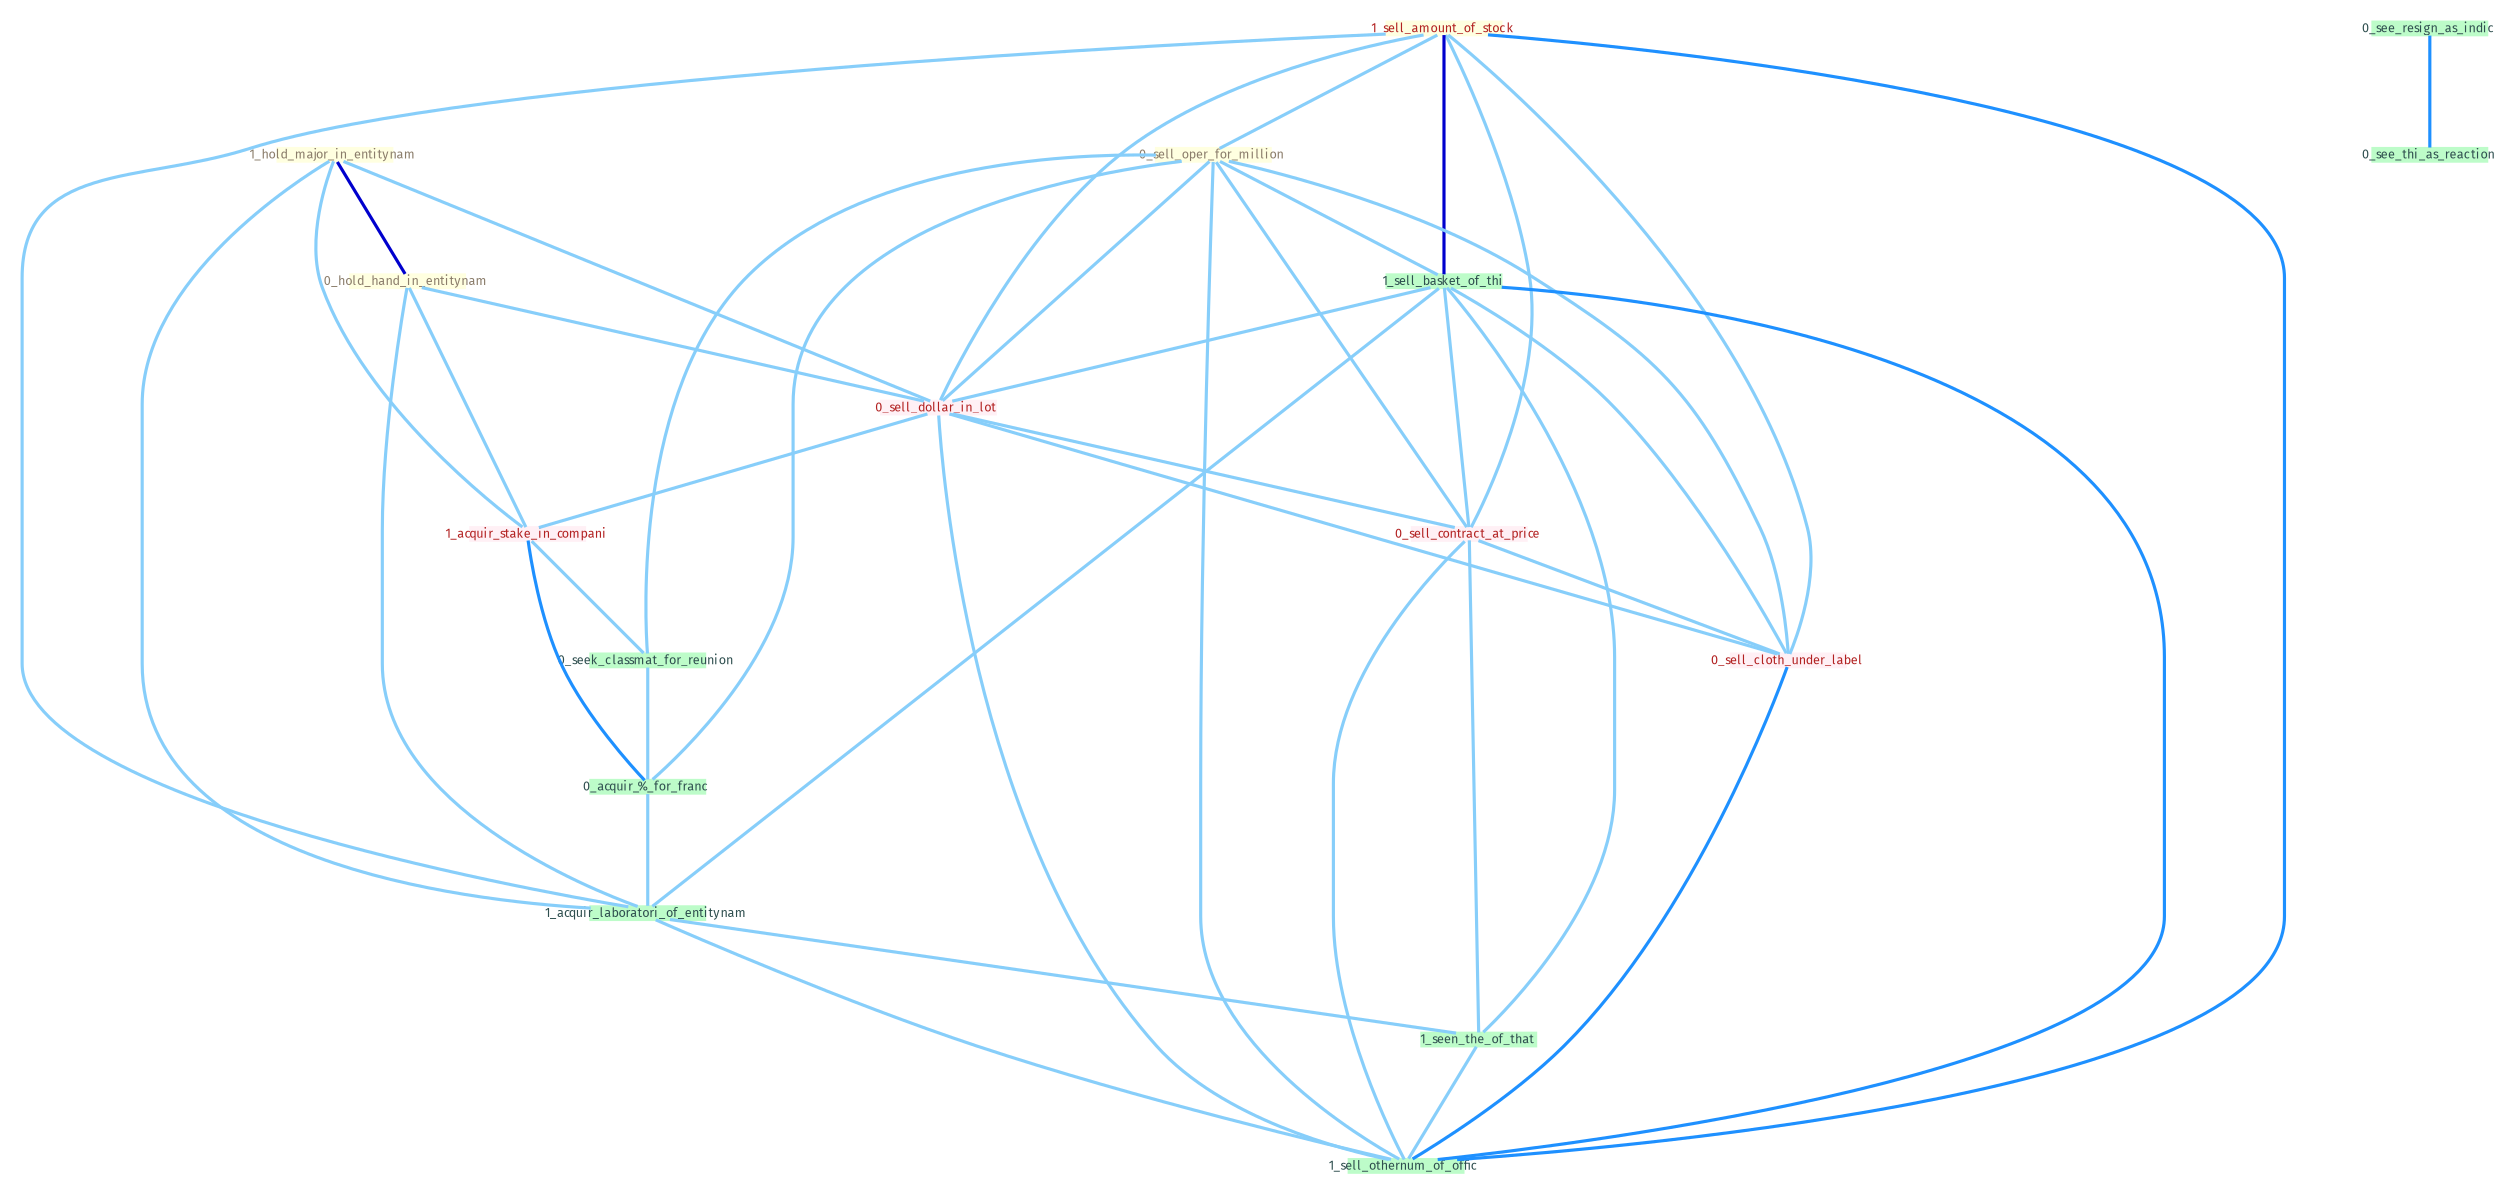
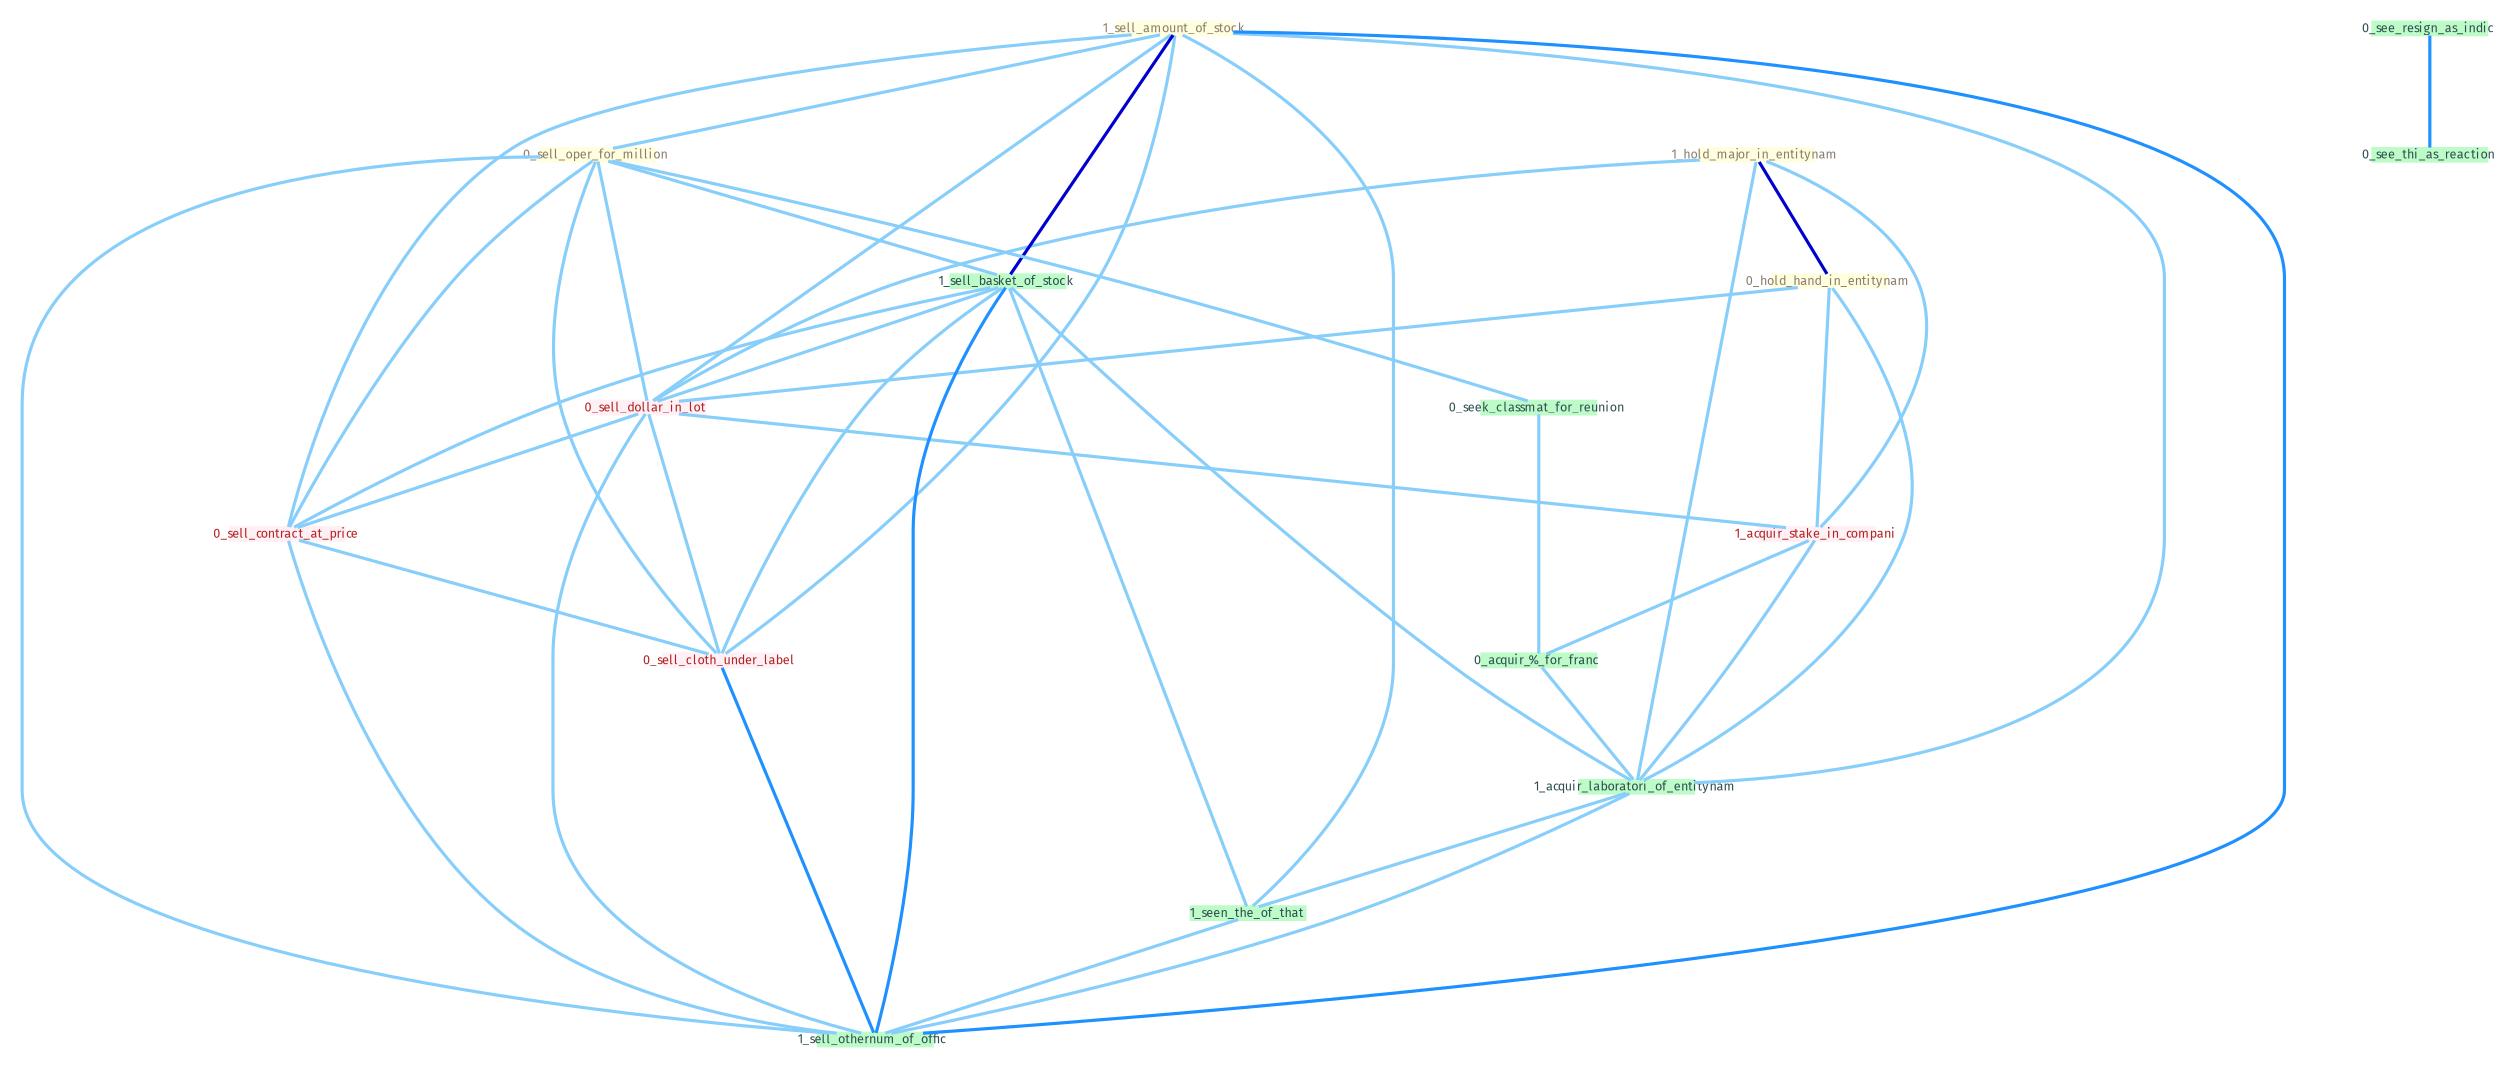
node "1_sell_amount_of_stock": fontcolor #b22222 -> #8b7d6b
node "1_sell_basket_of_thi": label "1_sell_basket_of_thi" -> "1_sell_basket_of_stock"
edge "0_sell_oper_for_million" -- "0_acquir_%_for_franc": removed
edge "1_acquir_stake_in_compani" -- "0_seek_classmat_for_reunion": now "1_acquir_stake_in_compani" -- "1_acquir_laboratori_of_entitynam"
edge "1_acquir_stake_in_compani" -- "0_acquir_%_for_franc": color #1e90ff -> #87cefa
edge "0_sell_contract_at_price" -- "1_seen_the_of_that": now "1_sell_amount_of_stock" -- "1_seen_the_of_that"
